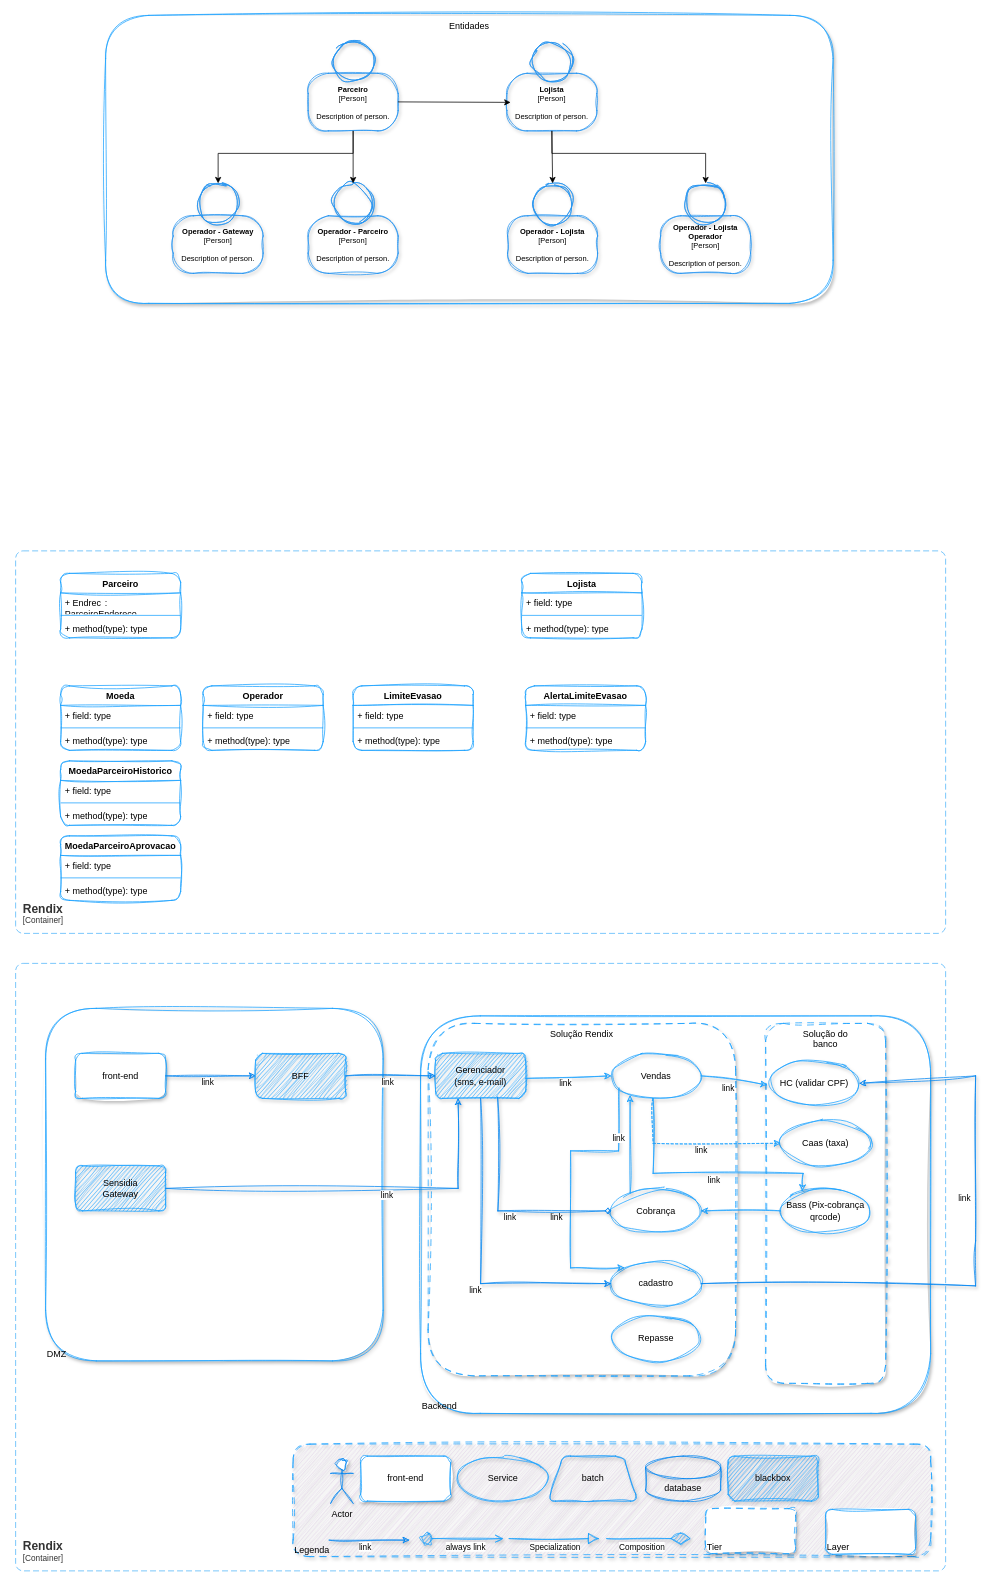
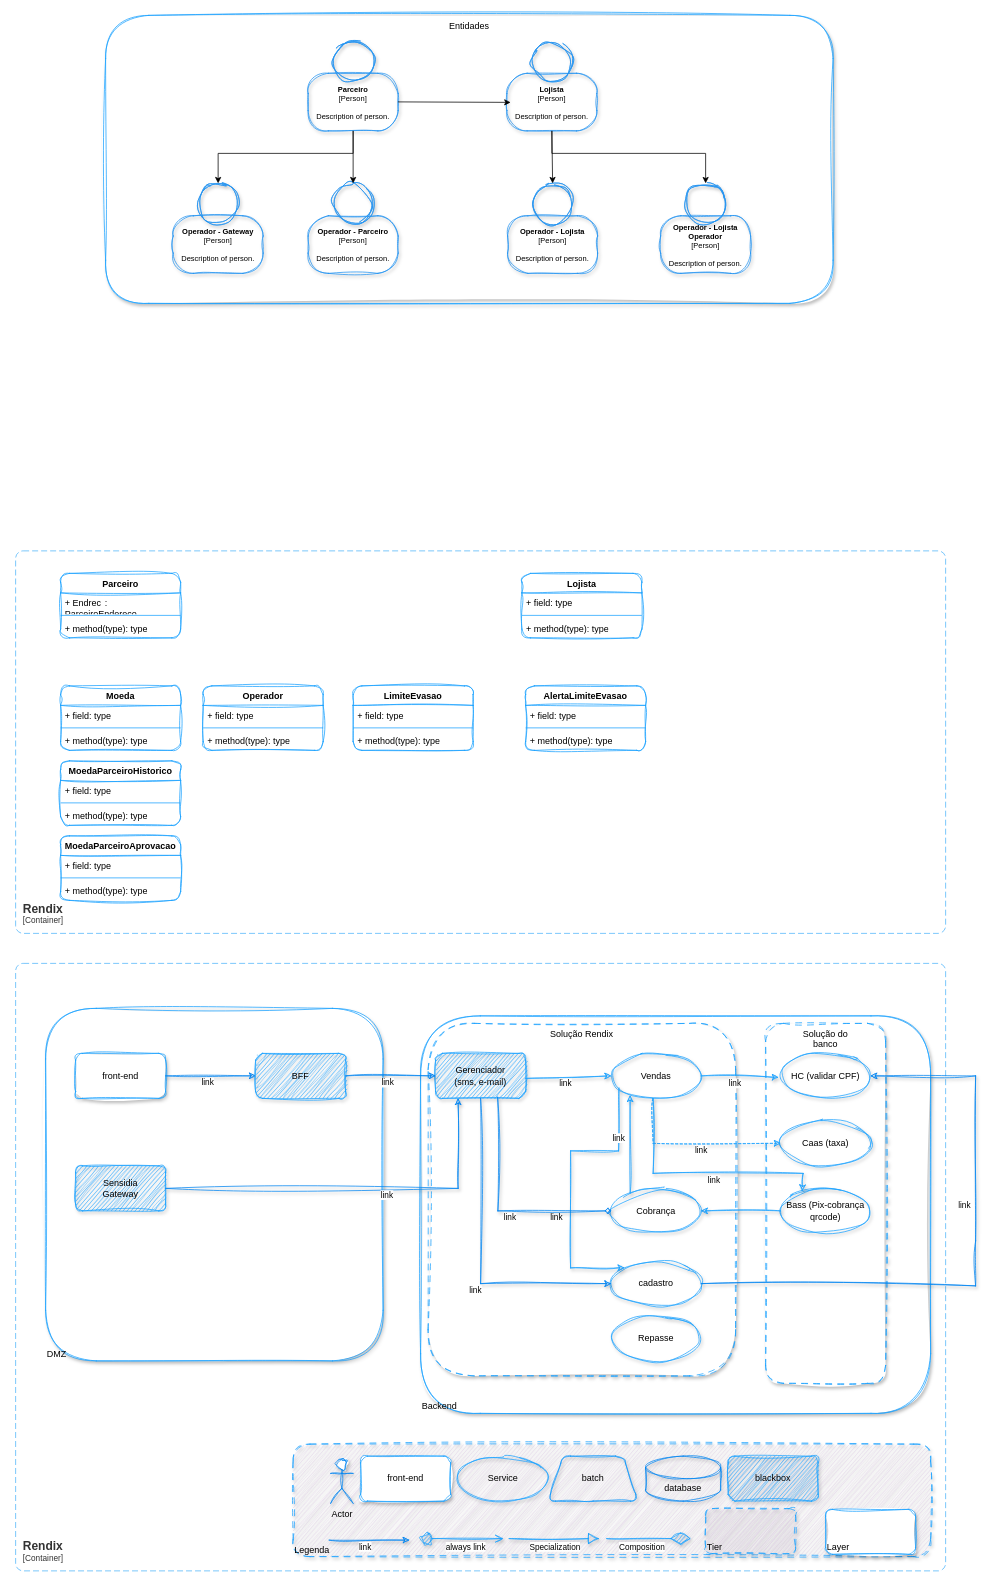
node "HC (validar CPF)": moved (814, 1083) -> (825, 1076)
node "Tier": fillcolor #ffffff -> #e1d5e7
